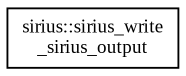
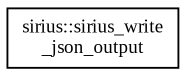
node "sirius::sirius_write _sirius_output": label "sirius::sirius_write _sirius_output" -> "sirius::sirius_write _json_output"
